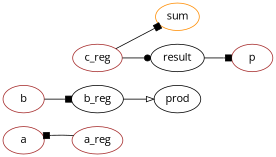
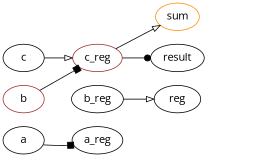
edge "c_reg" -> "sum": arrowhead box -> onormal
node "c": added
node "p": removed
edge "b" -> "b_reg": now "b" -> "c_reg"
node "prod": label "prod" -> "reg"
edge "a_reg" -> "a": reversed
node "a": color brown -> black
node "a_reg": color brown -> black
